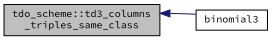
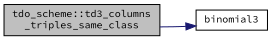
edge "binomial3" -> "tdo_scheme::td3_columns _triples_same_class": reversed
